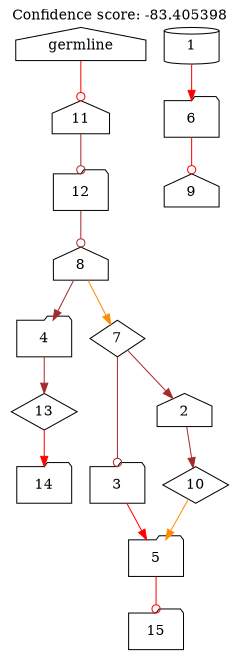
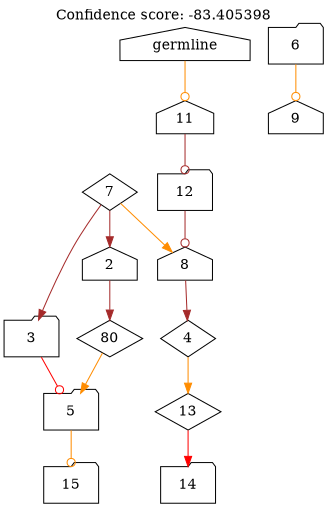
node "1": removed
edge "germline" -> "11": color red -> darkorange
edge "6" -> "9": color red -> darkorange
edge "8" -> "7": reversed
node "4": shape folder -> diamond
edge "4" -> "13": color brown -> darkorange
edge "7" -> "3": arrowhead odot -> normal
node "10": label "10" -> "80"
edge "3" -> "5": arrowhead normal -> odot
edge "5" -> "15": color red -> darkorange
